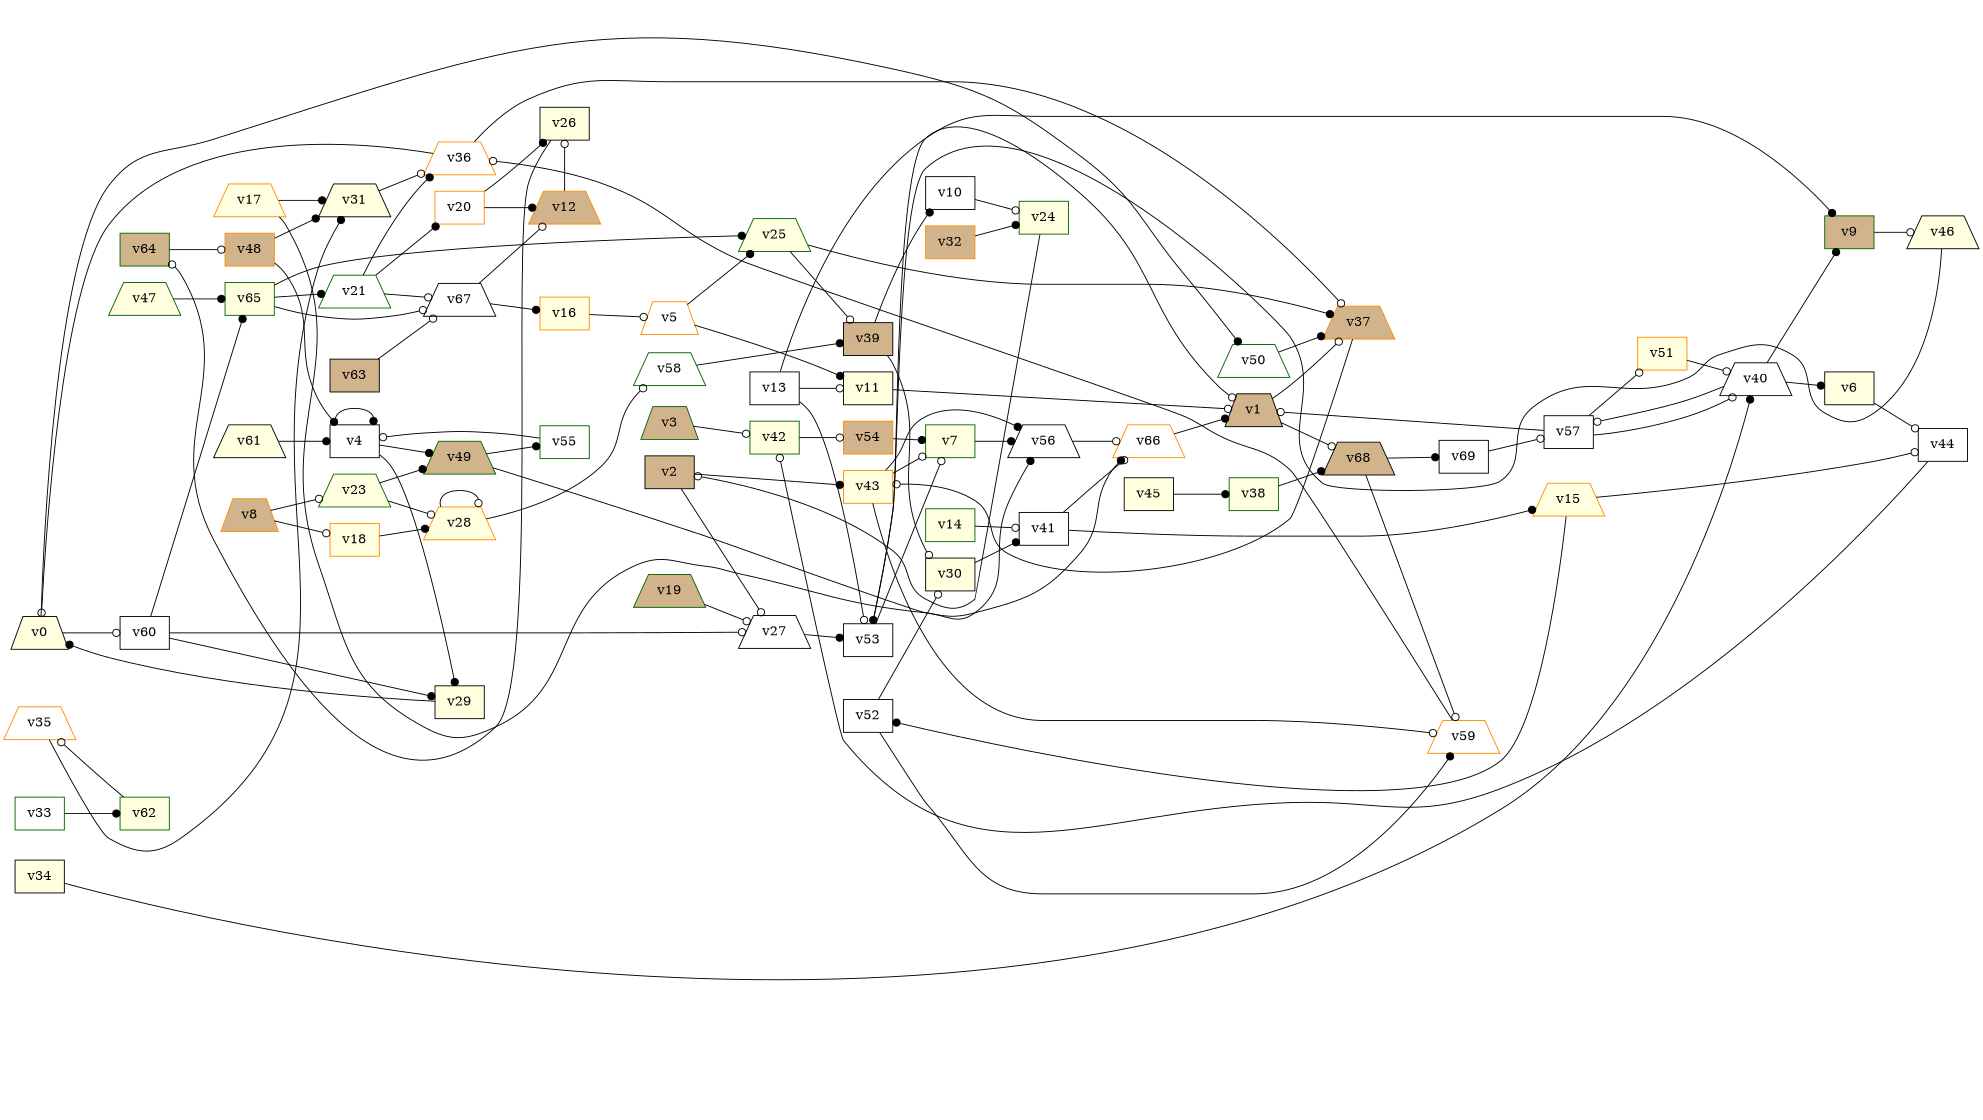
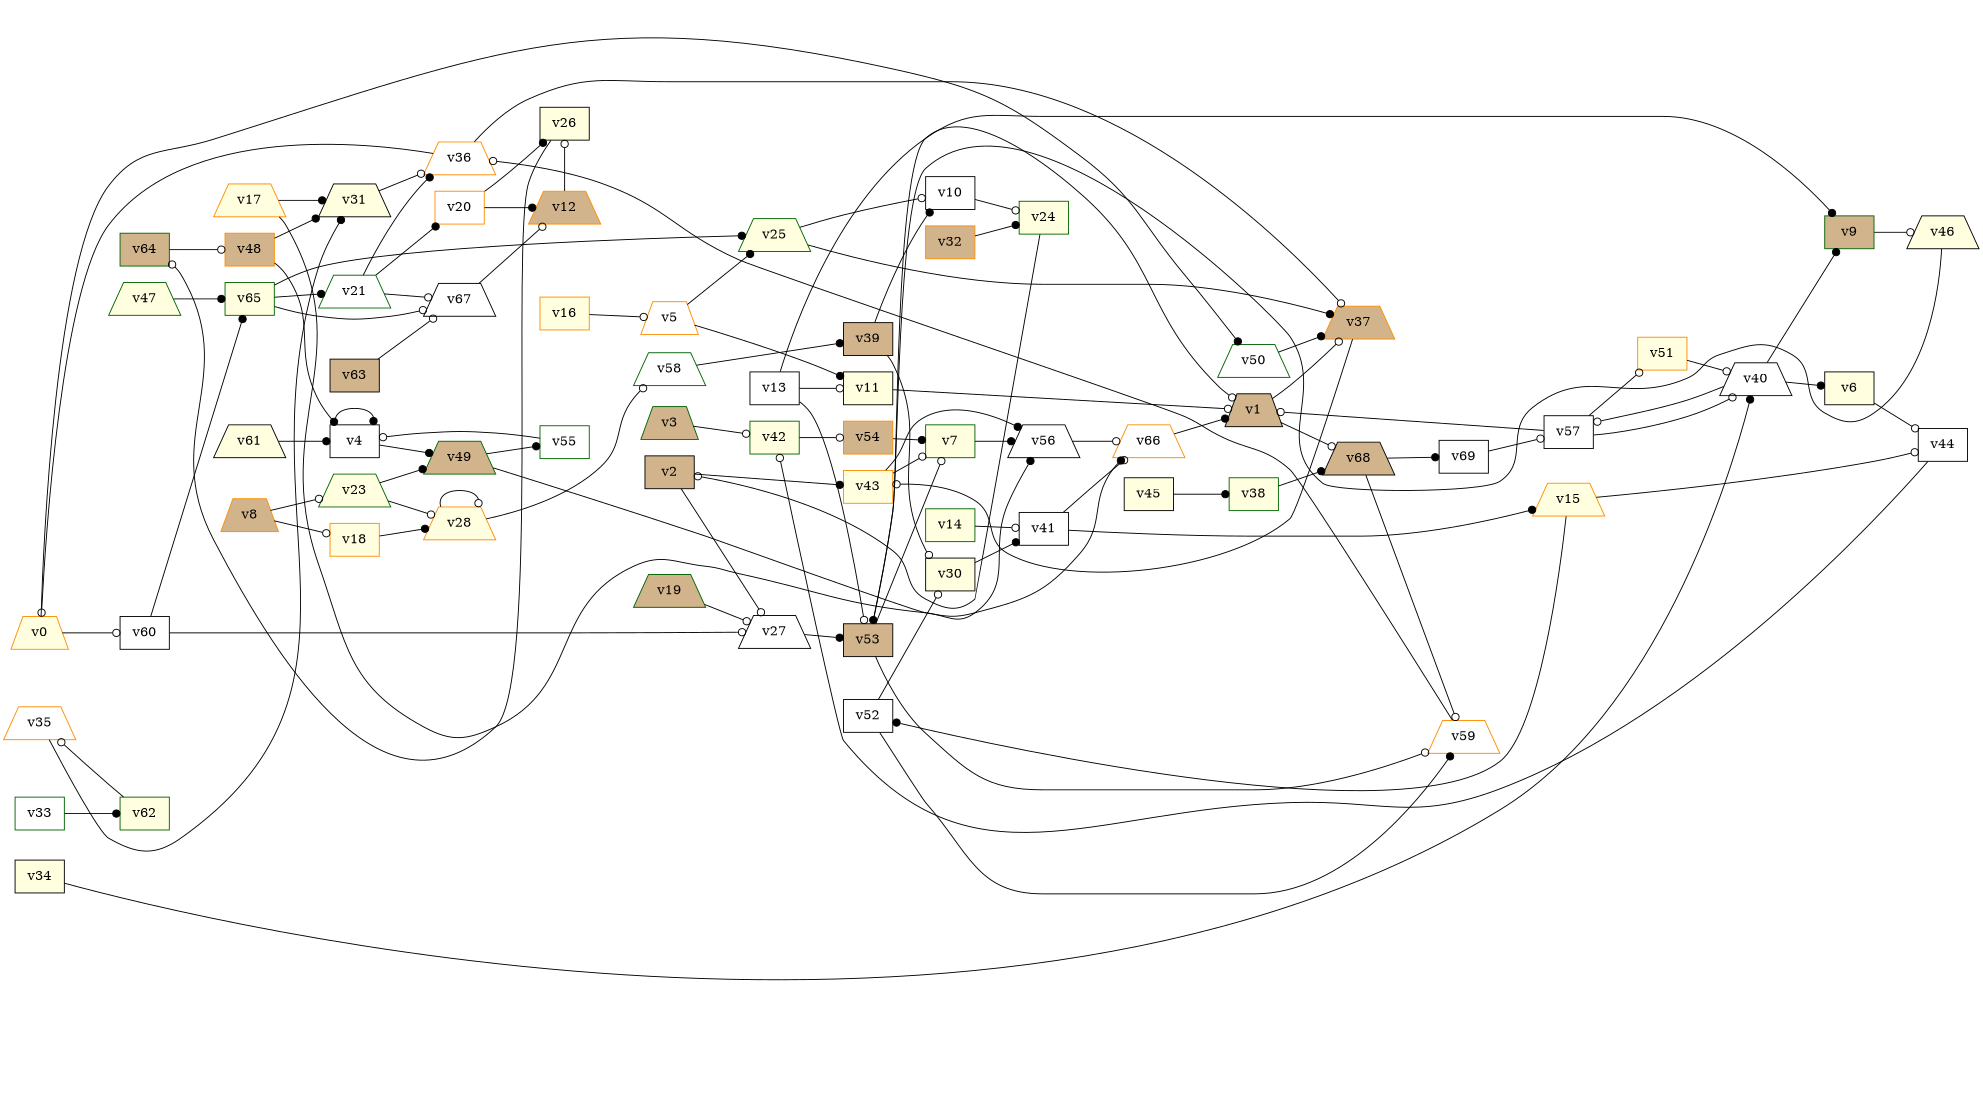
edge "v25" -> "v39": now "v25" -> "v10"
edge "v67" -> "v16": removed
node "v0": color black -> darkorange
node "v53": fillcolor white -> tan
node "v29": removed
edge "v43" -> "v59": now "v53" -> "v59"
